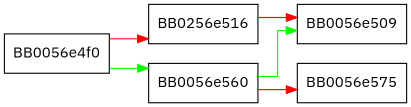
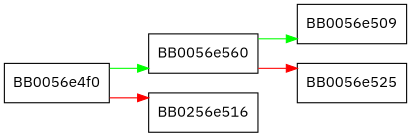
edge "BB0256e516" -> "BB0056e509": removed
node "BB0056e575": label "BB0056e575" -> "BB0056e525"
